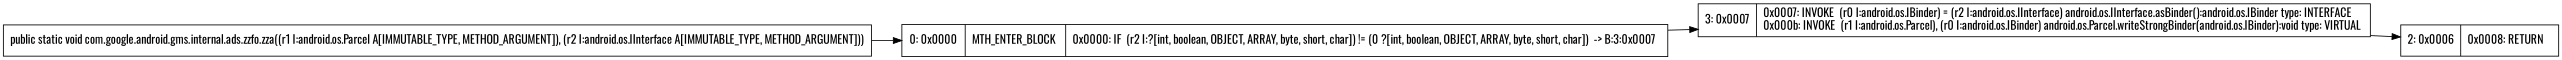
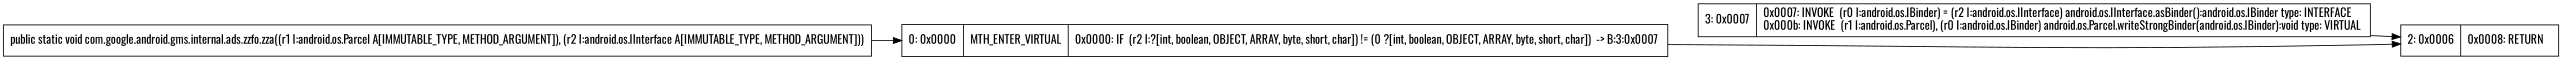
edge "0: 0x0000" -> "3: 0x0007": now "0: 0x0000" -> "2: 0x0006"
node "0: 0x0000": text "MTH_ENTER_BLOCK" -> "MTH_ENTER_VIRTUAL"
